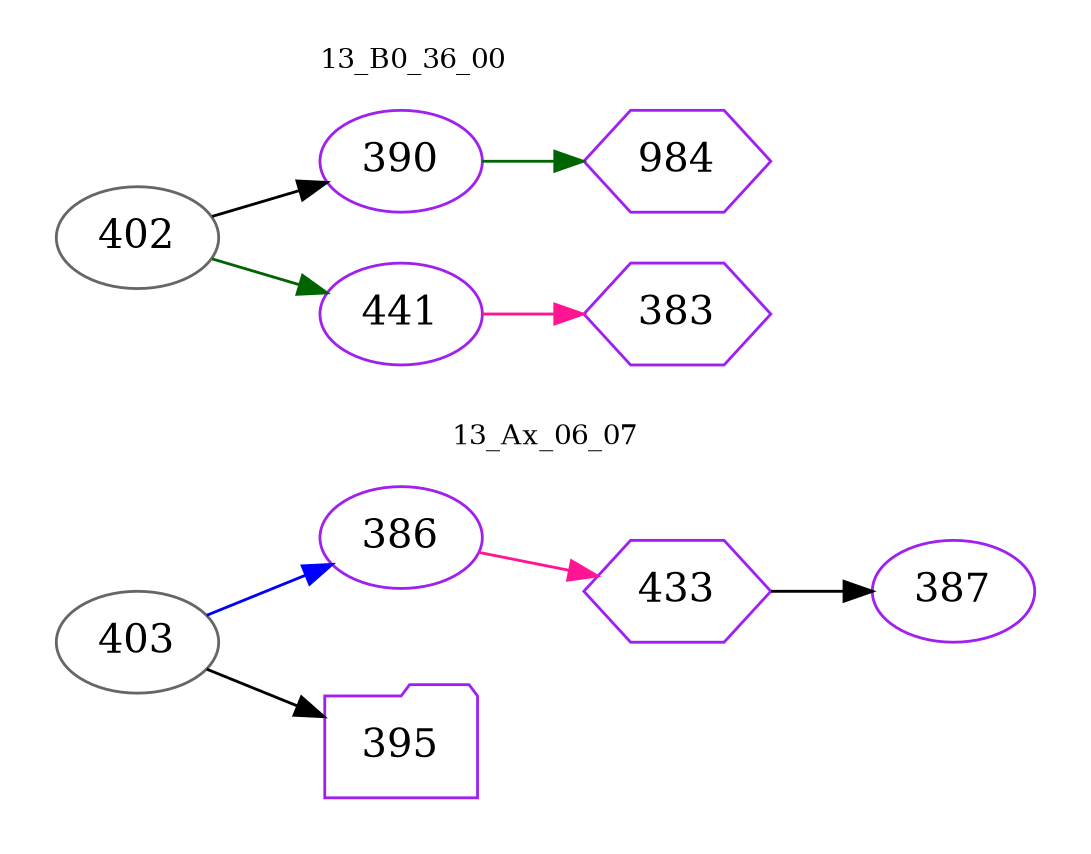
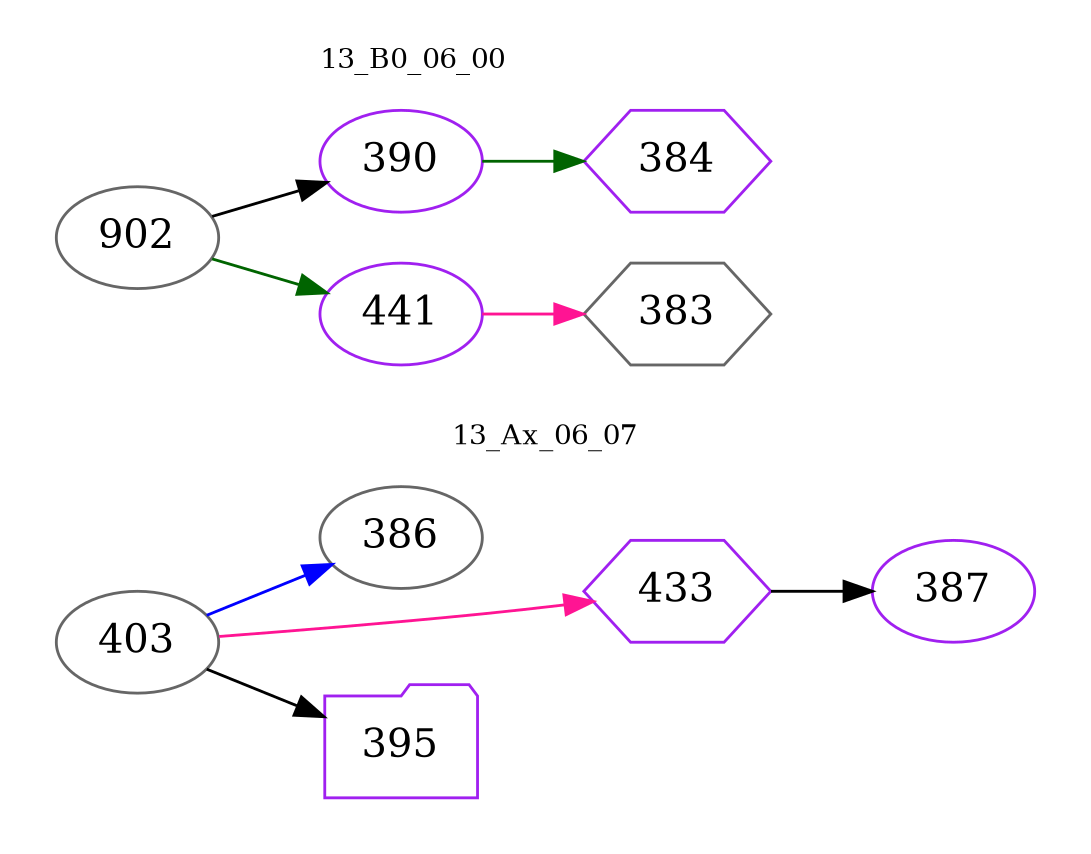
cluster "13_B0_36_00": label "13_B0_36_00" -> "13_B0_06_00"
node "984": label "984" -> "384"
node "402": label "402" -> "902"
node "383": color purple -> gray40
node "386": color purple -> gray40
edge "386" -> "433": now "403" -> "433"
